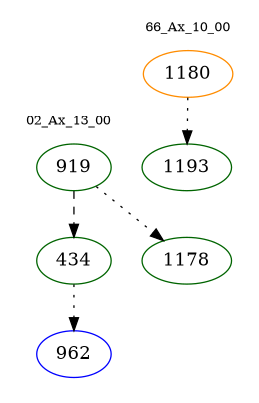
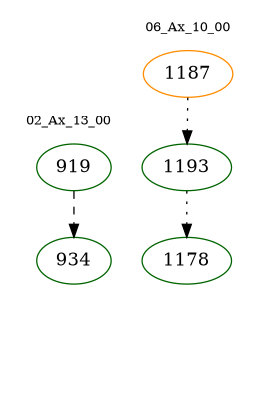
cluster "66_Ax_10_00": label "66_Ax_10_00" -> "06_Ax_10_00"
node "1180": label "1180" -> "1187"
edge "919" -> "1178": now "1193" -> "1178"
node "434": label "434" -> "934"
node "962": removed
